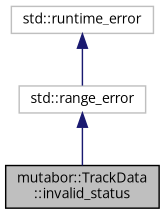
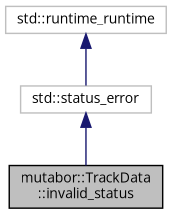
node "std::runtime_error": label "std::runtime_error" -> "std::runtime_runtime"
node "std::range_error": label "std::range_error" -> "std::status_error"
